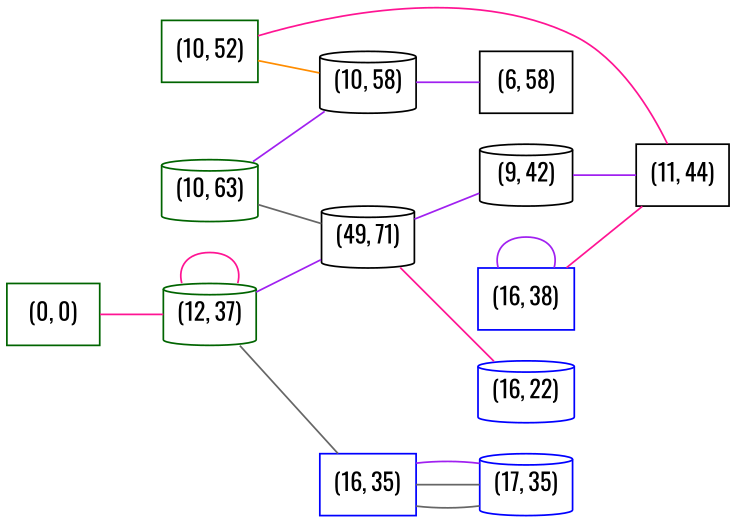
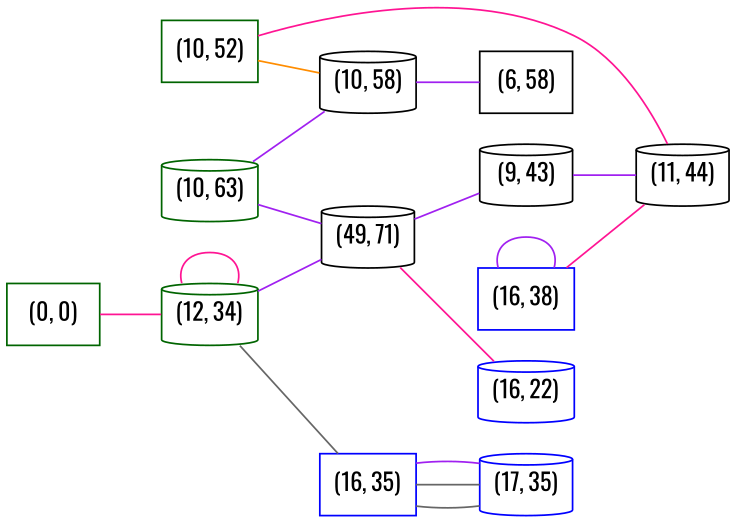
node "(9, 42)": label "(9, 42)" -> "(9, 43)"
node "(11, 44)": shape box -> cylinder
edge "(10, 63)" -- "(49, 71)": color gray40 -> purple
node "(12, 37)": label "(12, 37)" -> "(12, 34)"
